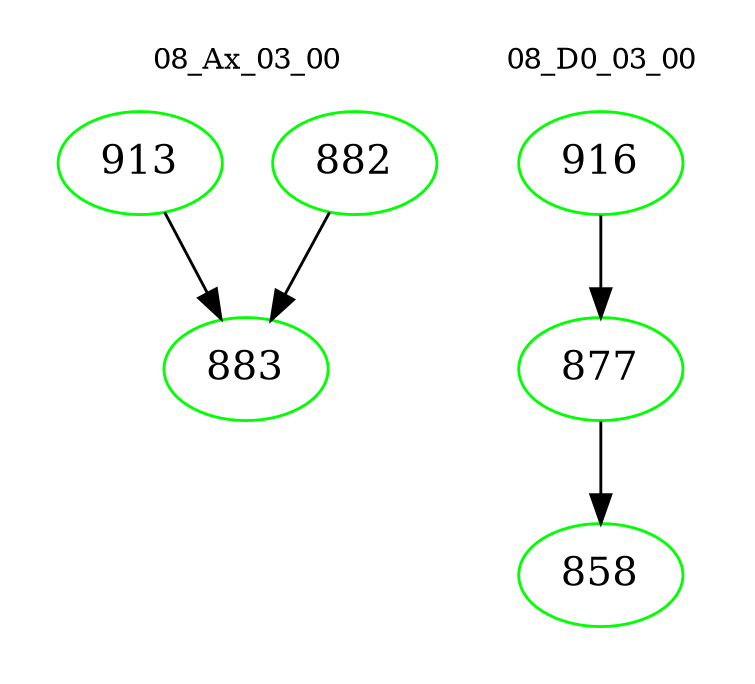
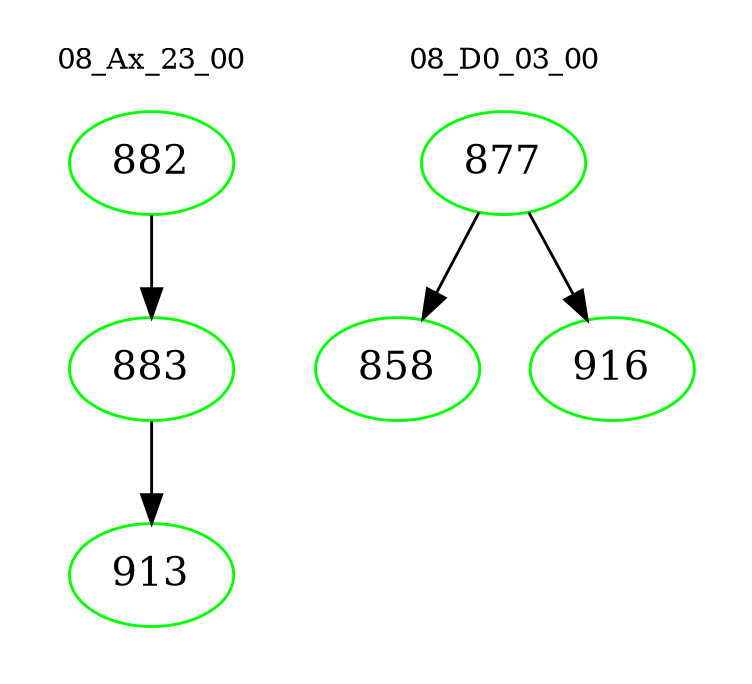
cluster "08_Ax_03_00": label "08_Ax_03_00" -> "08_Ax_23_00"
edge "916" -> "877": reversed
edge "913" -> "883": reversed
